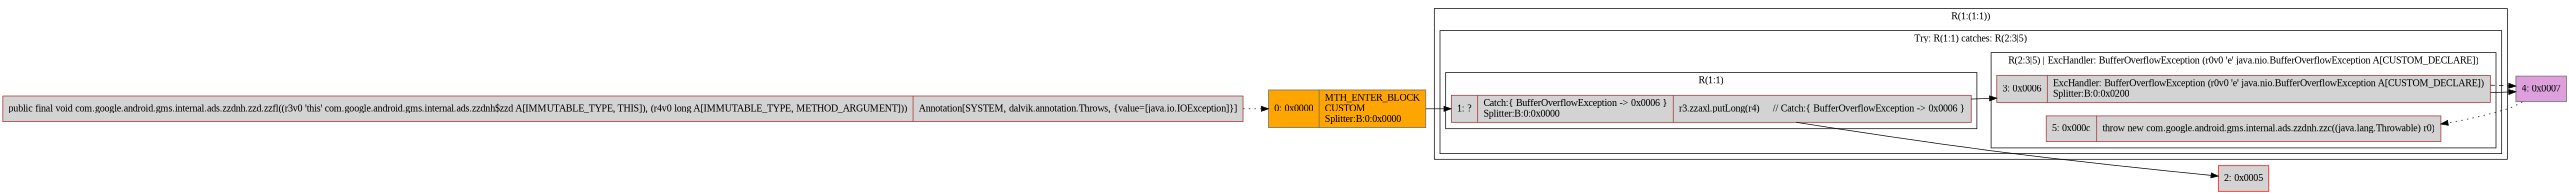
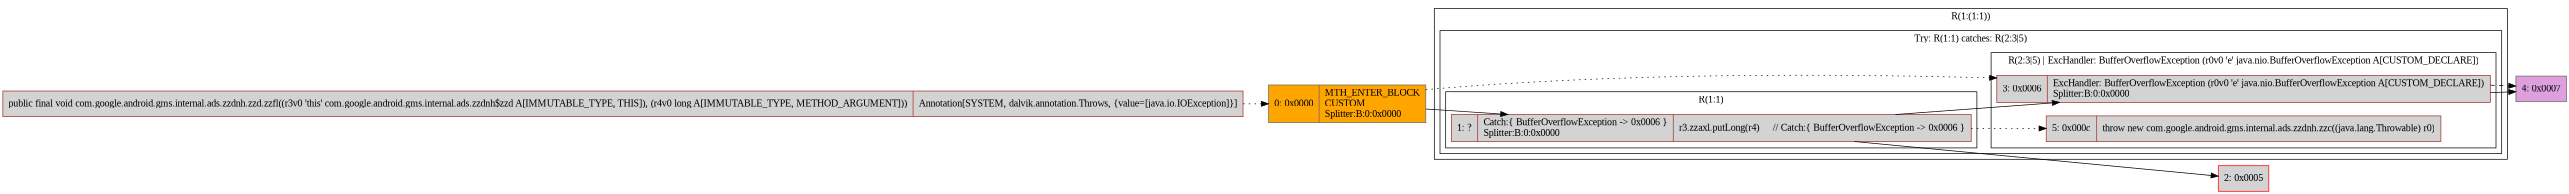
edge "0: 0x0000" -> "3: 0x0006": added
node "3: 0x0006": text "Splitter:B:0:0x0200" -> "Splitter:B:0:0x0000"
edge "4: 0x0007" -> "5: 0x000c": now "1: ?" -> "5: 0x000c"
